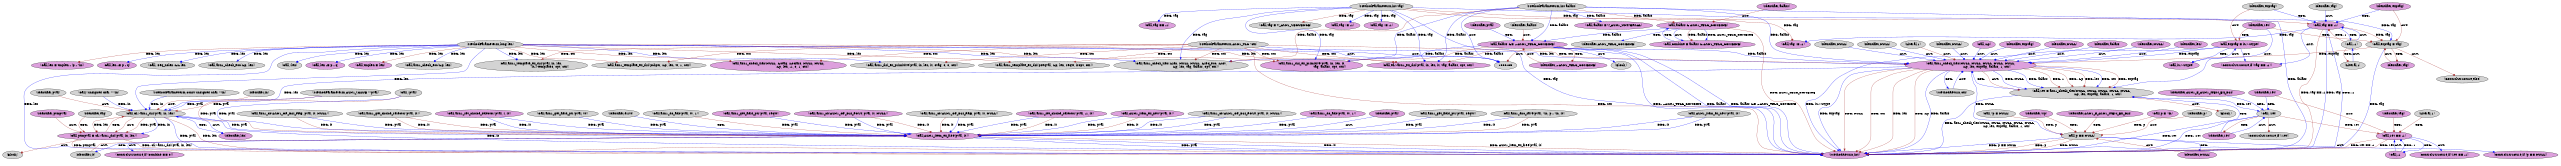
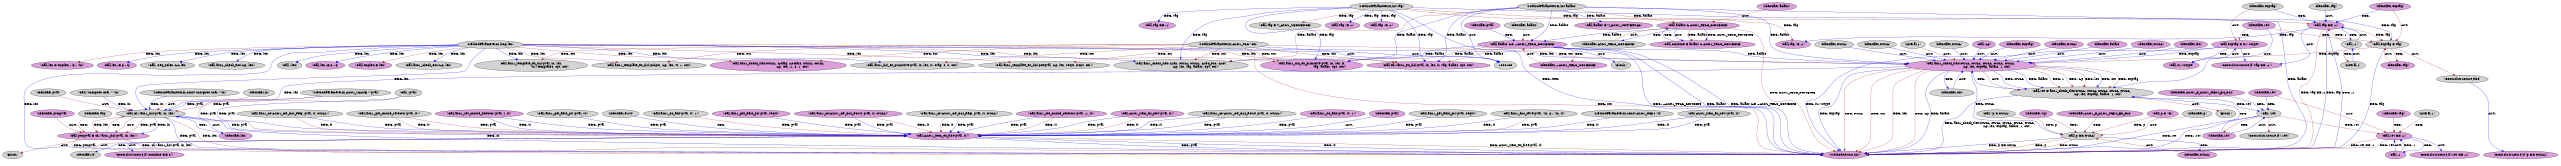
edge "(Identifier,ASN1_TFLG_COMBINE)" -> "1000135": now "(Identifier,ASN1_TFLG_COMBINE)" -> "(Call,aclass & ASN1_TFLG_COMBINE)"
edge "(MethodParameterIn,int tag)" -> "(MethodReturn,int)": label "DDG: tag" -> "DDG: item"
node "(MethodReturn,ctx)": label "(MethodReturn,ctx)" -> "(Identifier,ctx)"
node "(MethodParameterIn,const ASN1_ITEM *it)": added
edge "(Call,p == NULL)" -> "(ControlStructure,if (p == NULL))": now "(ControlStructure,else)" -> "(ControlStructure,if (p == NULL))"
